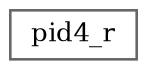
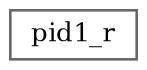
node "pid4_r": label "pid4_r" -> "pid1_r"
